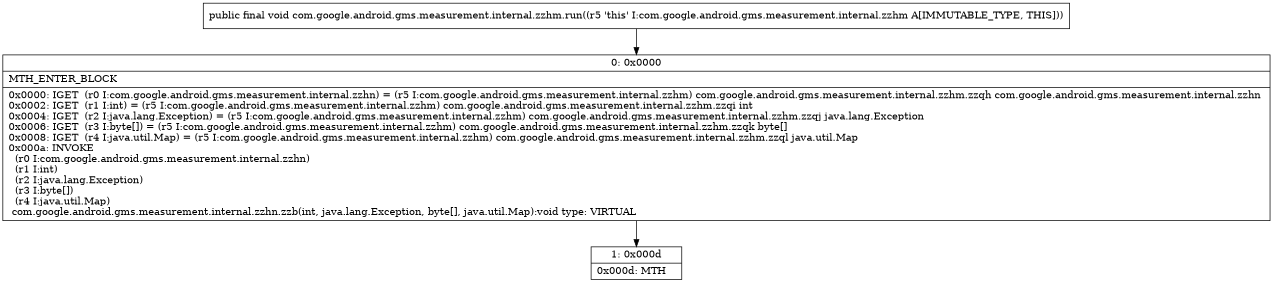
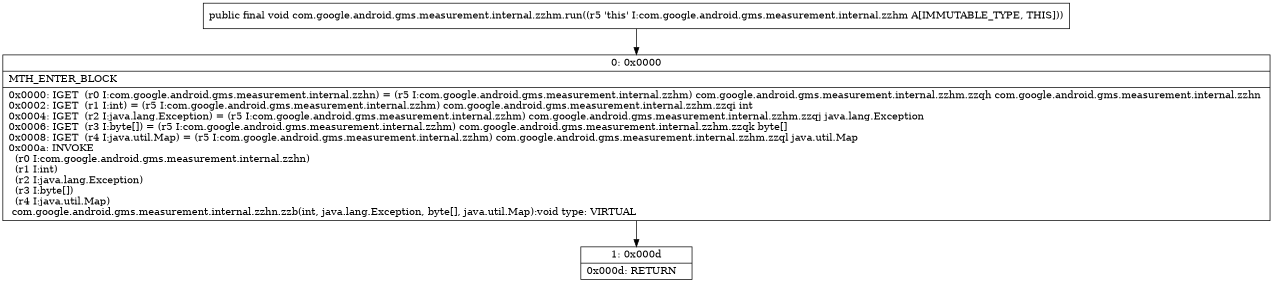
node "1: 0x000d": text "0x000d: MTH" -> "0x000d: RETURN"
